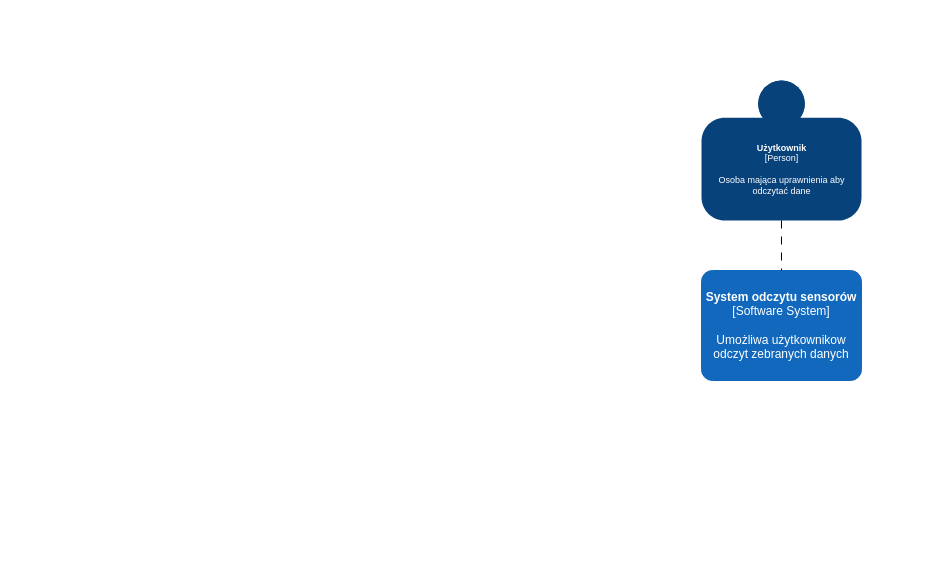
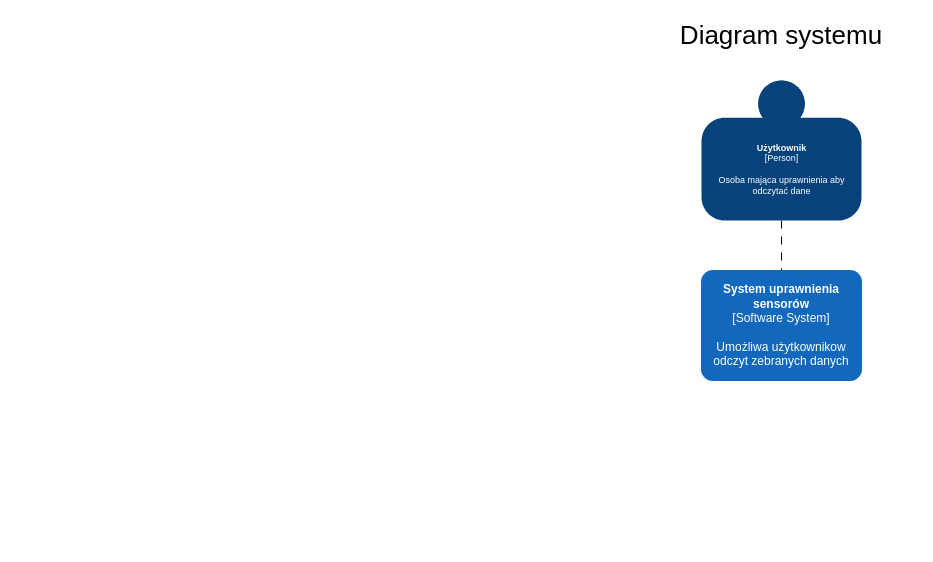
node "Diagram systemu": added
node "System odczytu sensorów [Software System] Umożliwa użytkownikow odczyt zebranych danych": label "System odczytu sensorów [Software System] Umożliwa użytkownikow odczyt zebranych danych" -> "System uprawnienia sensorów [Software System] Umożliwa użytkownikow odczyt zebranych danych"
